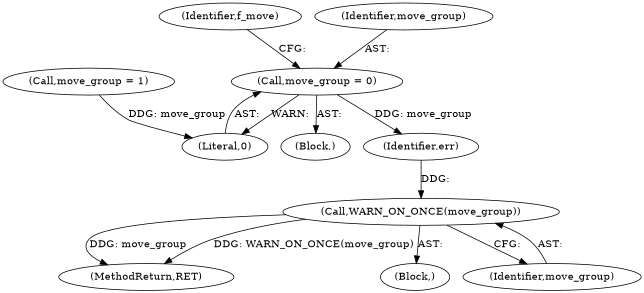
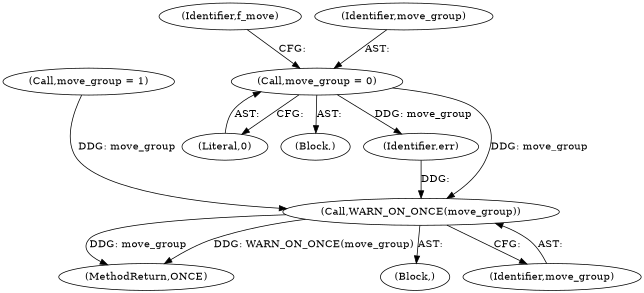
edge "(Call,move_group = 0)" -> "(Literal,0)": label "WARN: " -> "CFG: "
edge "(Call,move_group = 0)" -> "(Call,WARN_ON_ONCE(move_group))": added, label "DDG: move_group"
edge "(Call,move_group = 1)" -> "(Literal,0)": now "(Call,move_group = 1)" -> "(Call,WARN_ON_ONCE(move_group))"
node "(MethodReturn,RET)": label "(MethodReturn,RET)" -> "(MethodReturn,ONCE)"
